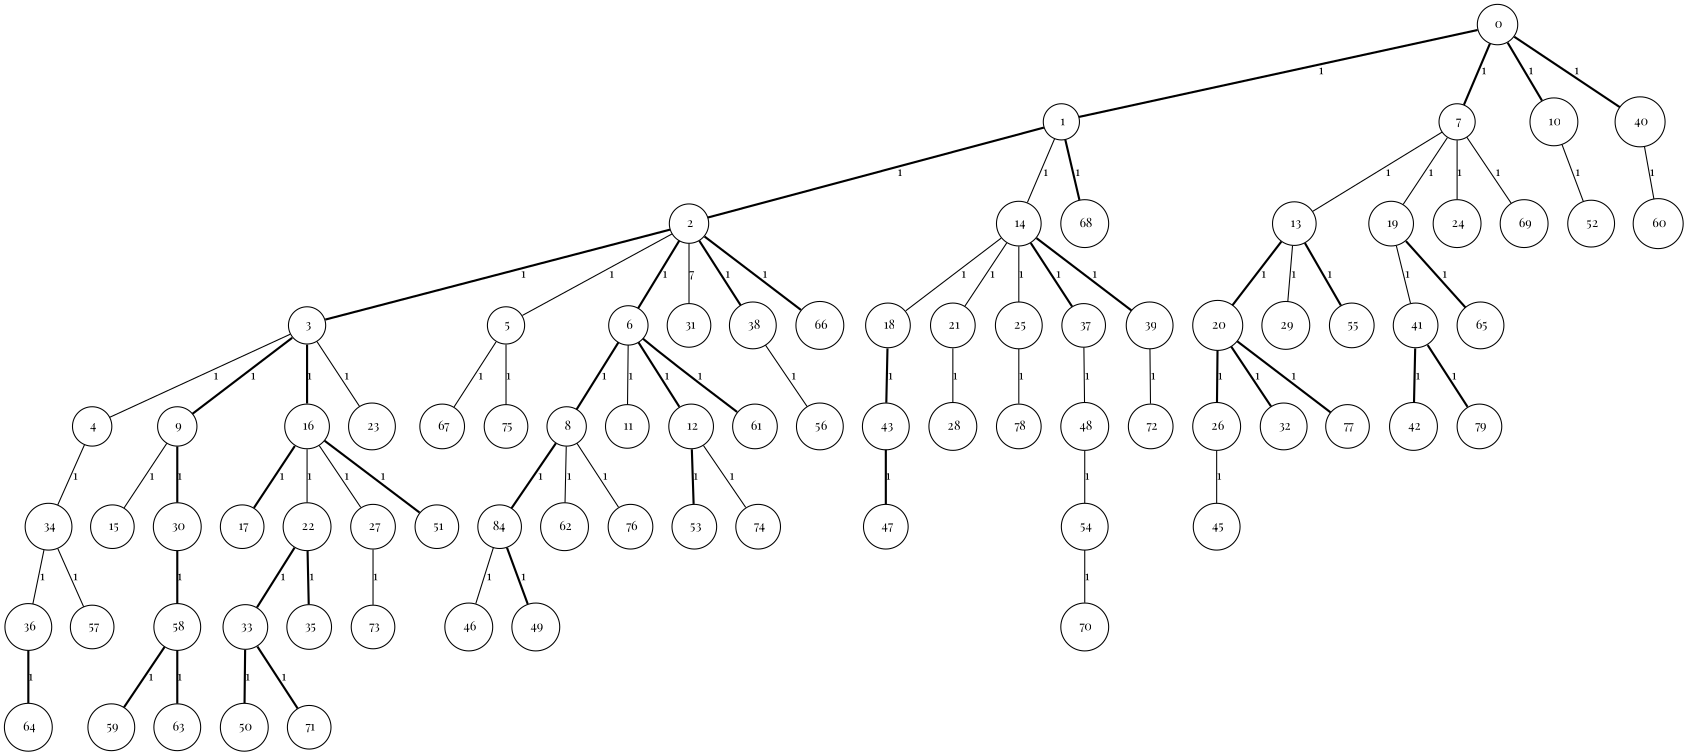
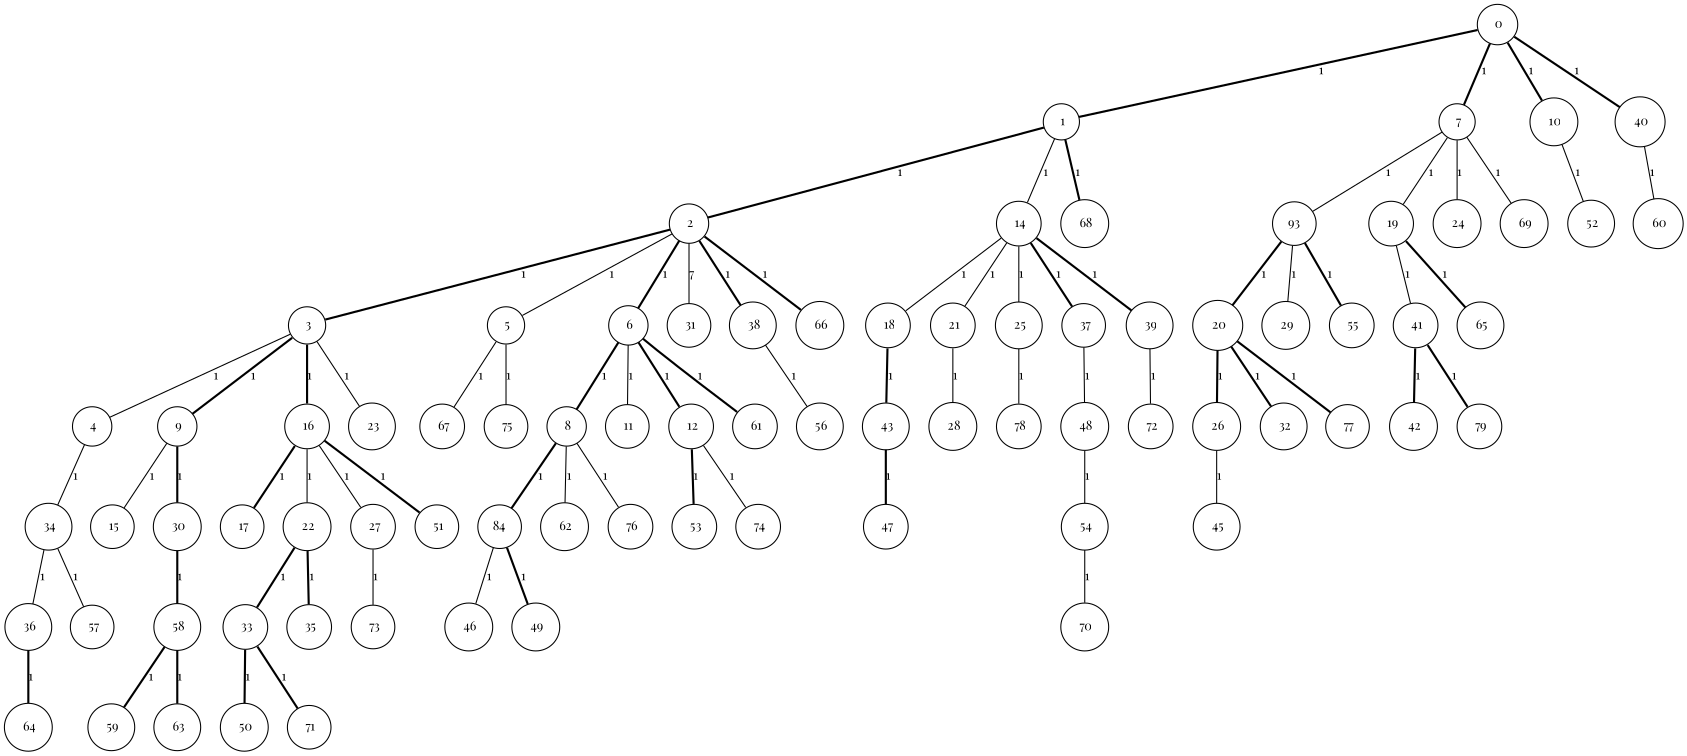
node "13": label "13" -> "93"
